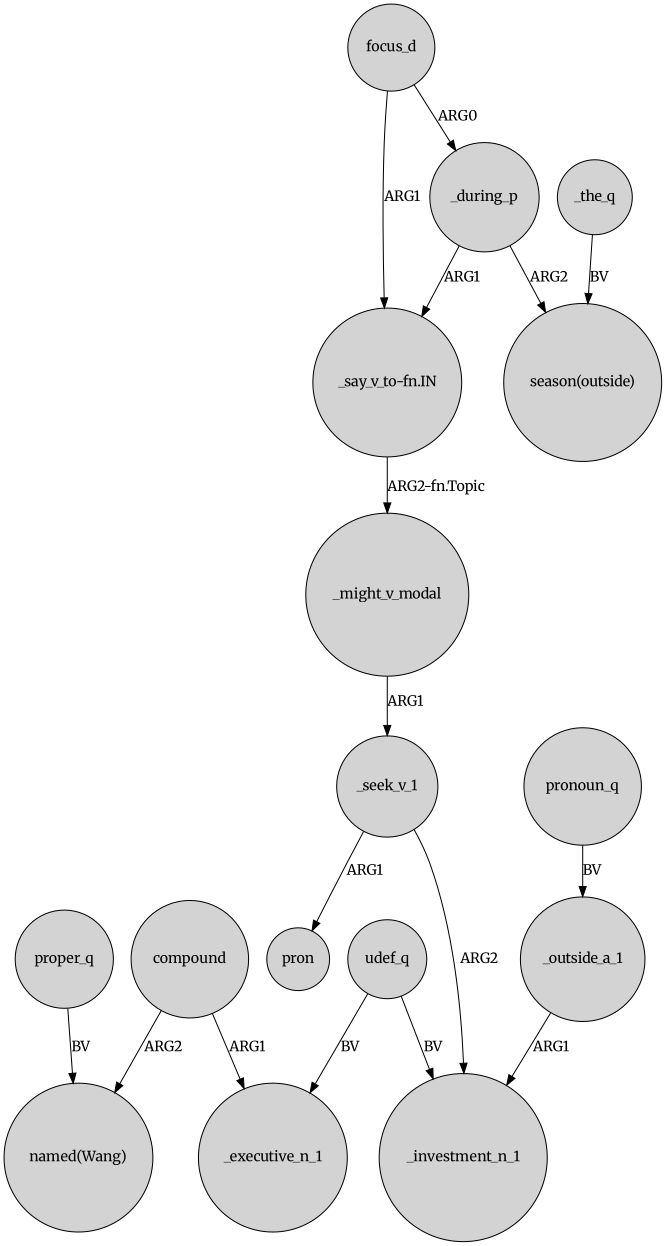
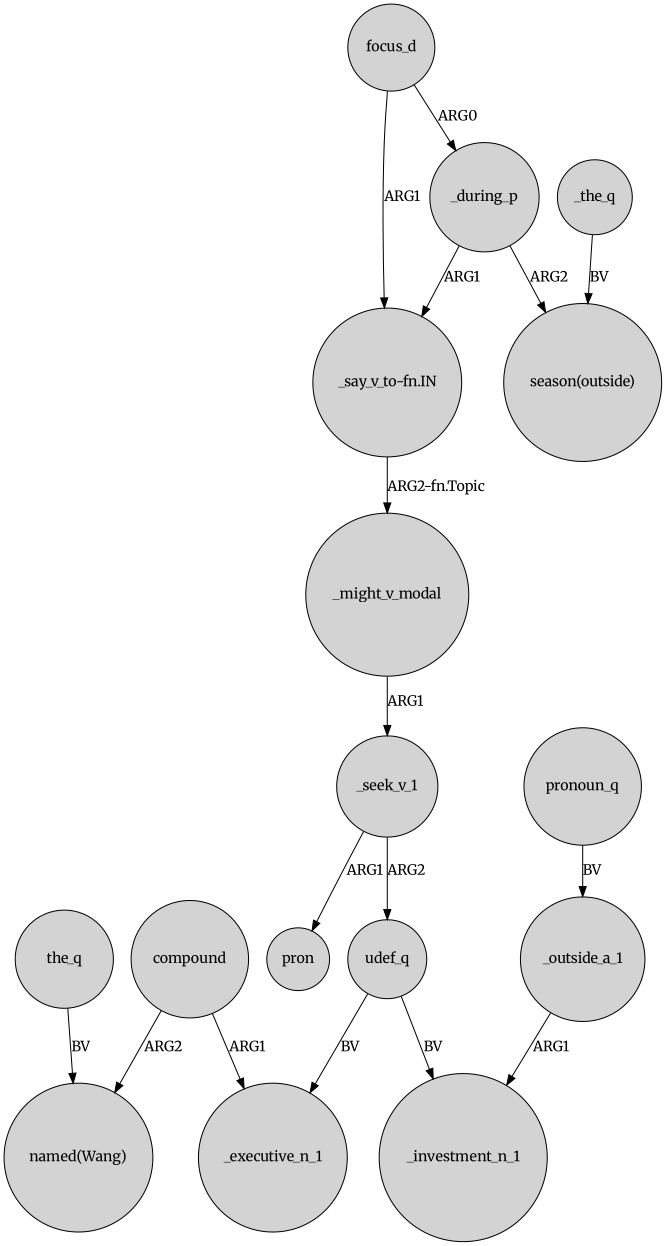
edge "_seek_v_1" -> "_investment_n_1": now "_seek_v_1" -> "udef_q"
node "proper_q": label "proper_q" -> "the_q"
